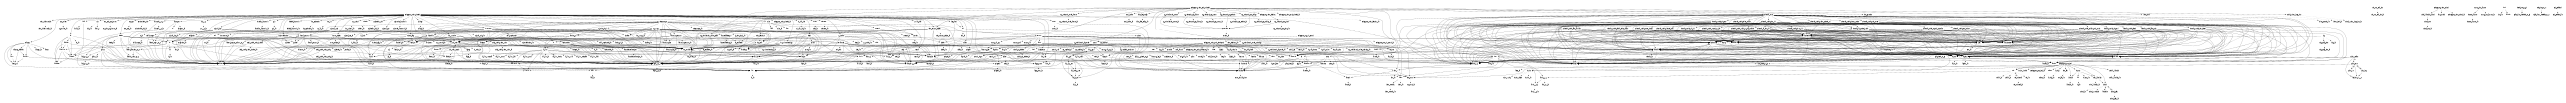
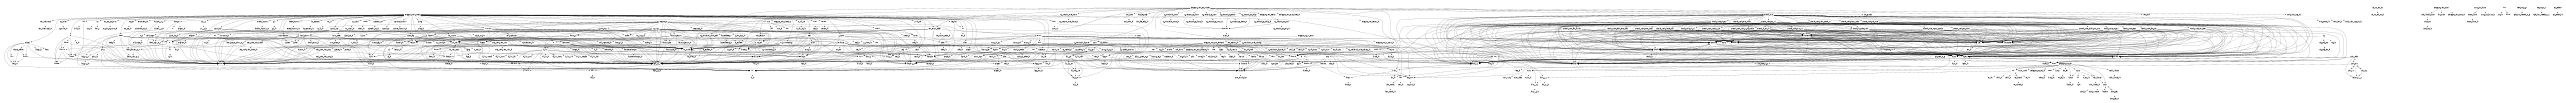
node "udev_utils": added
